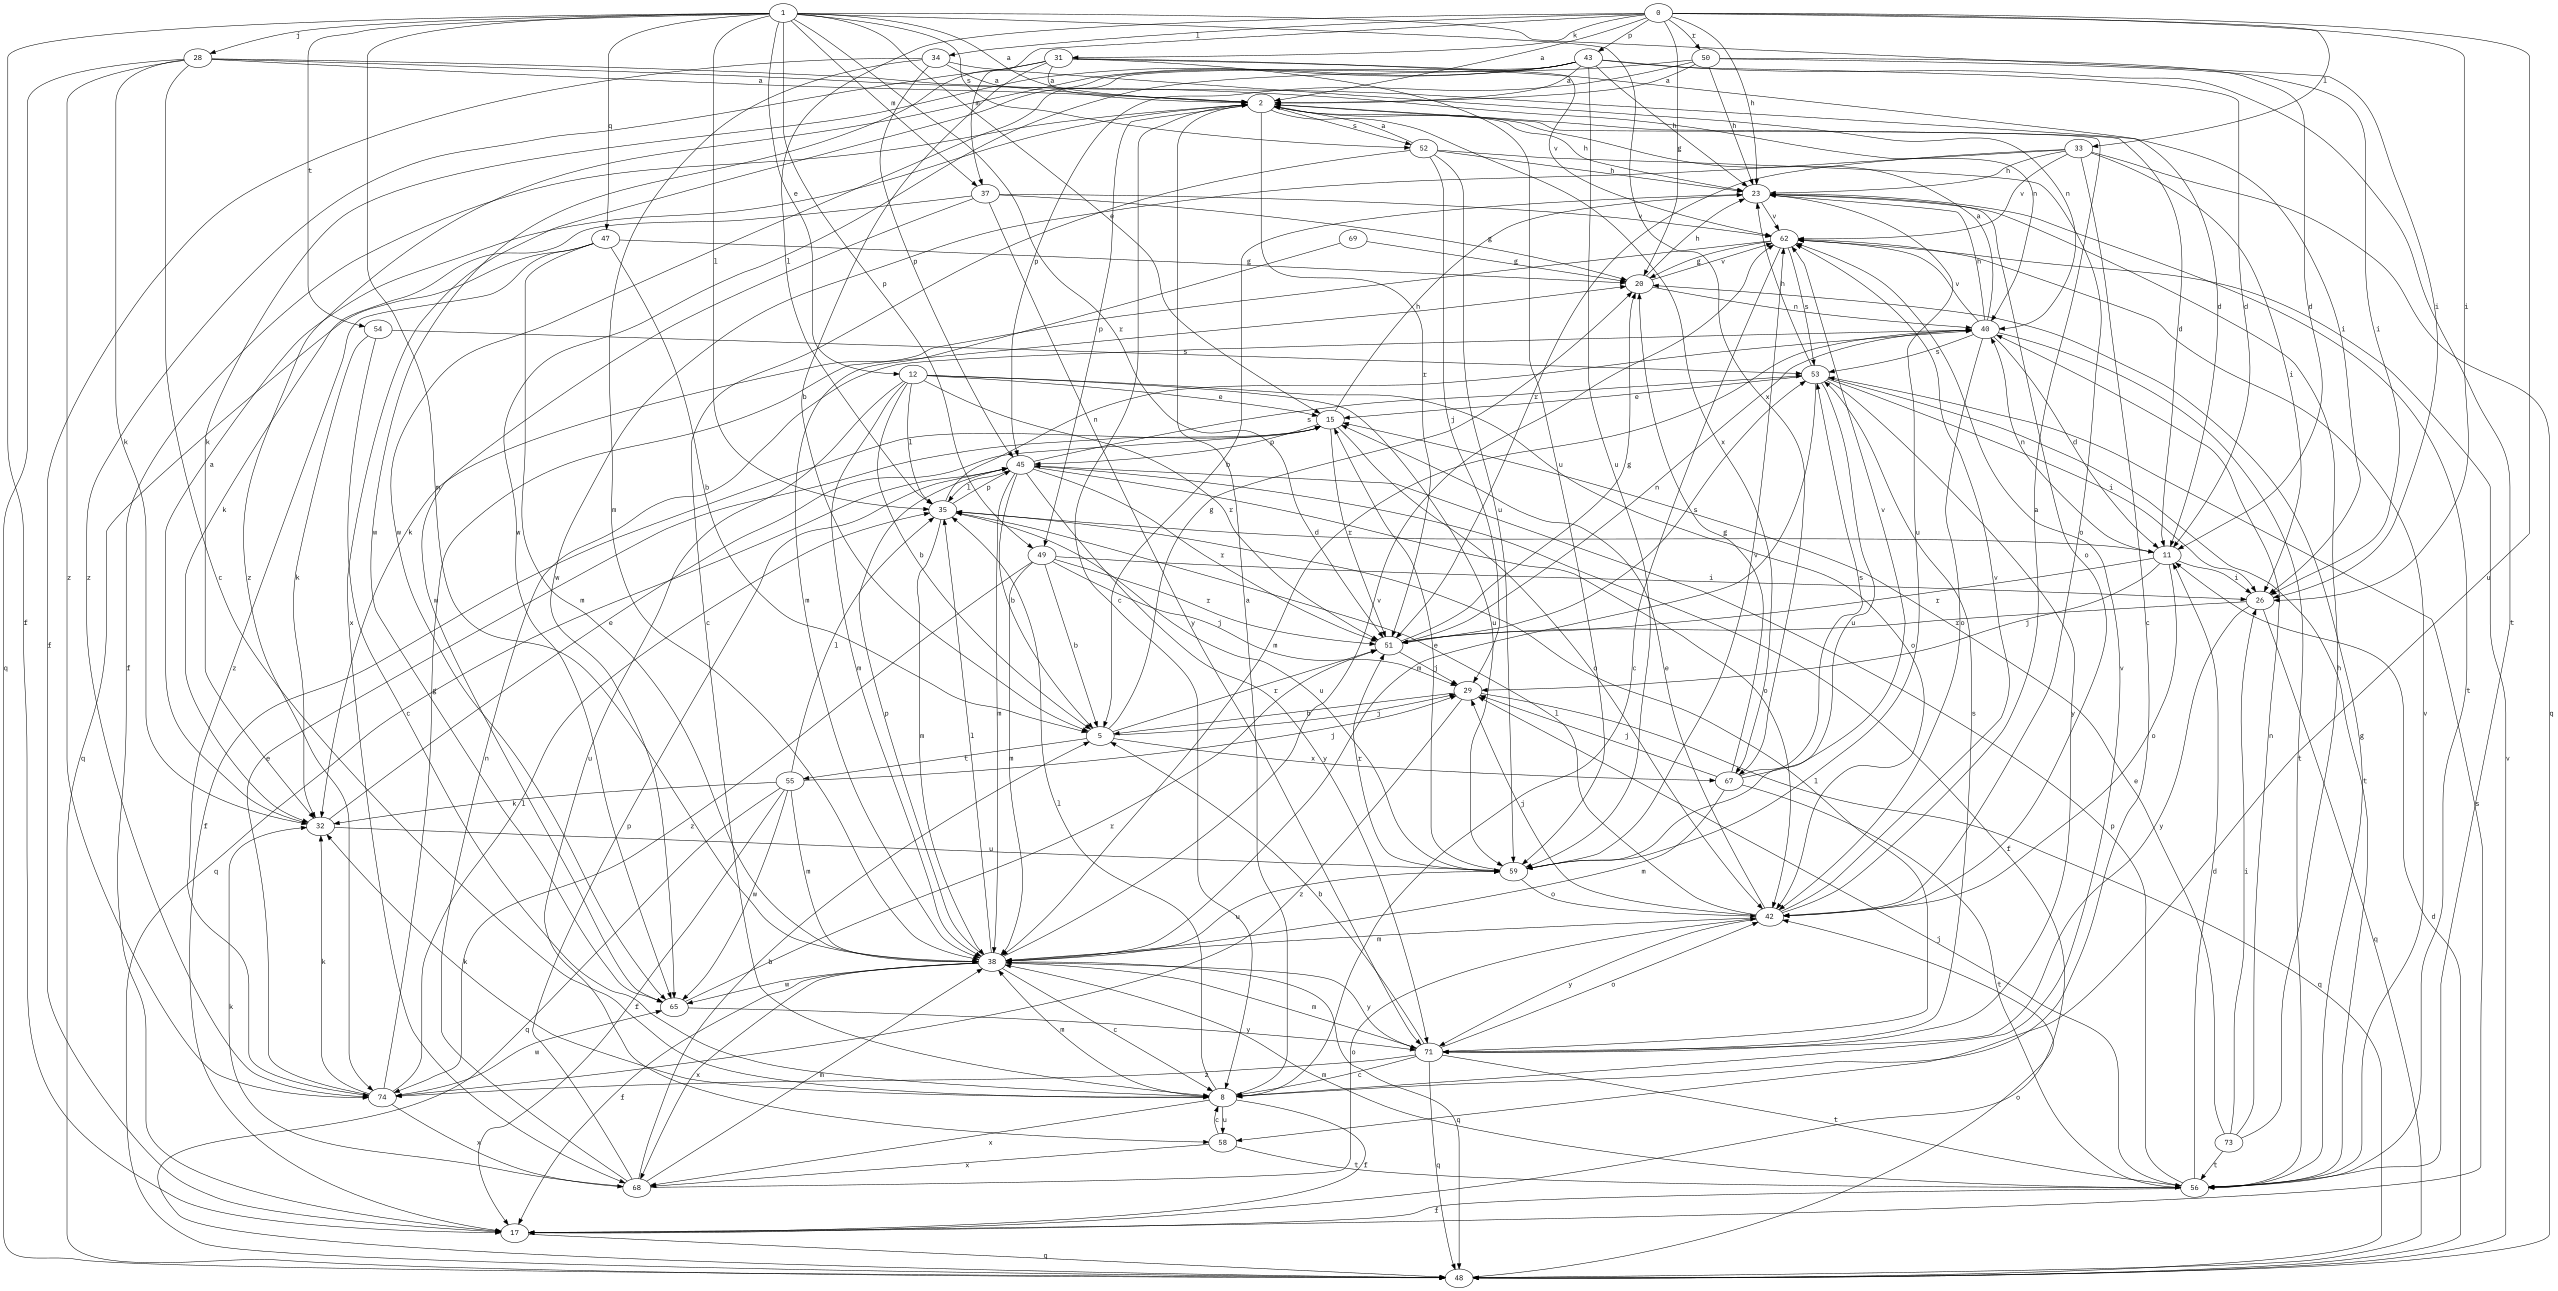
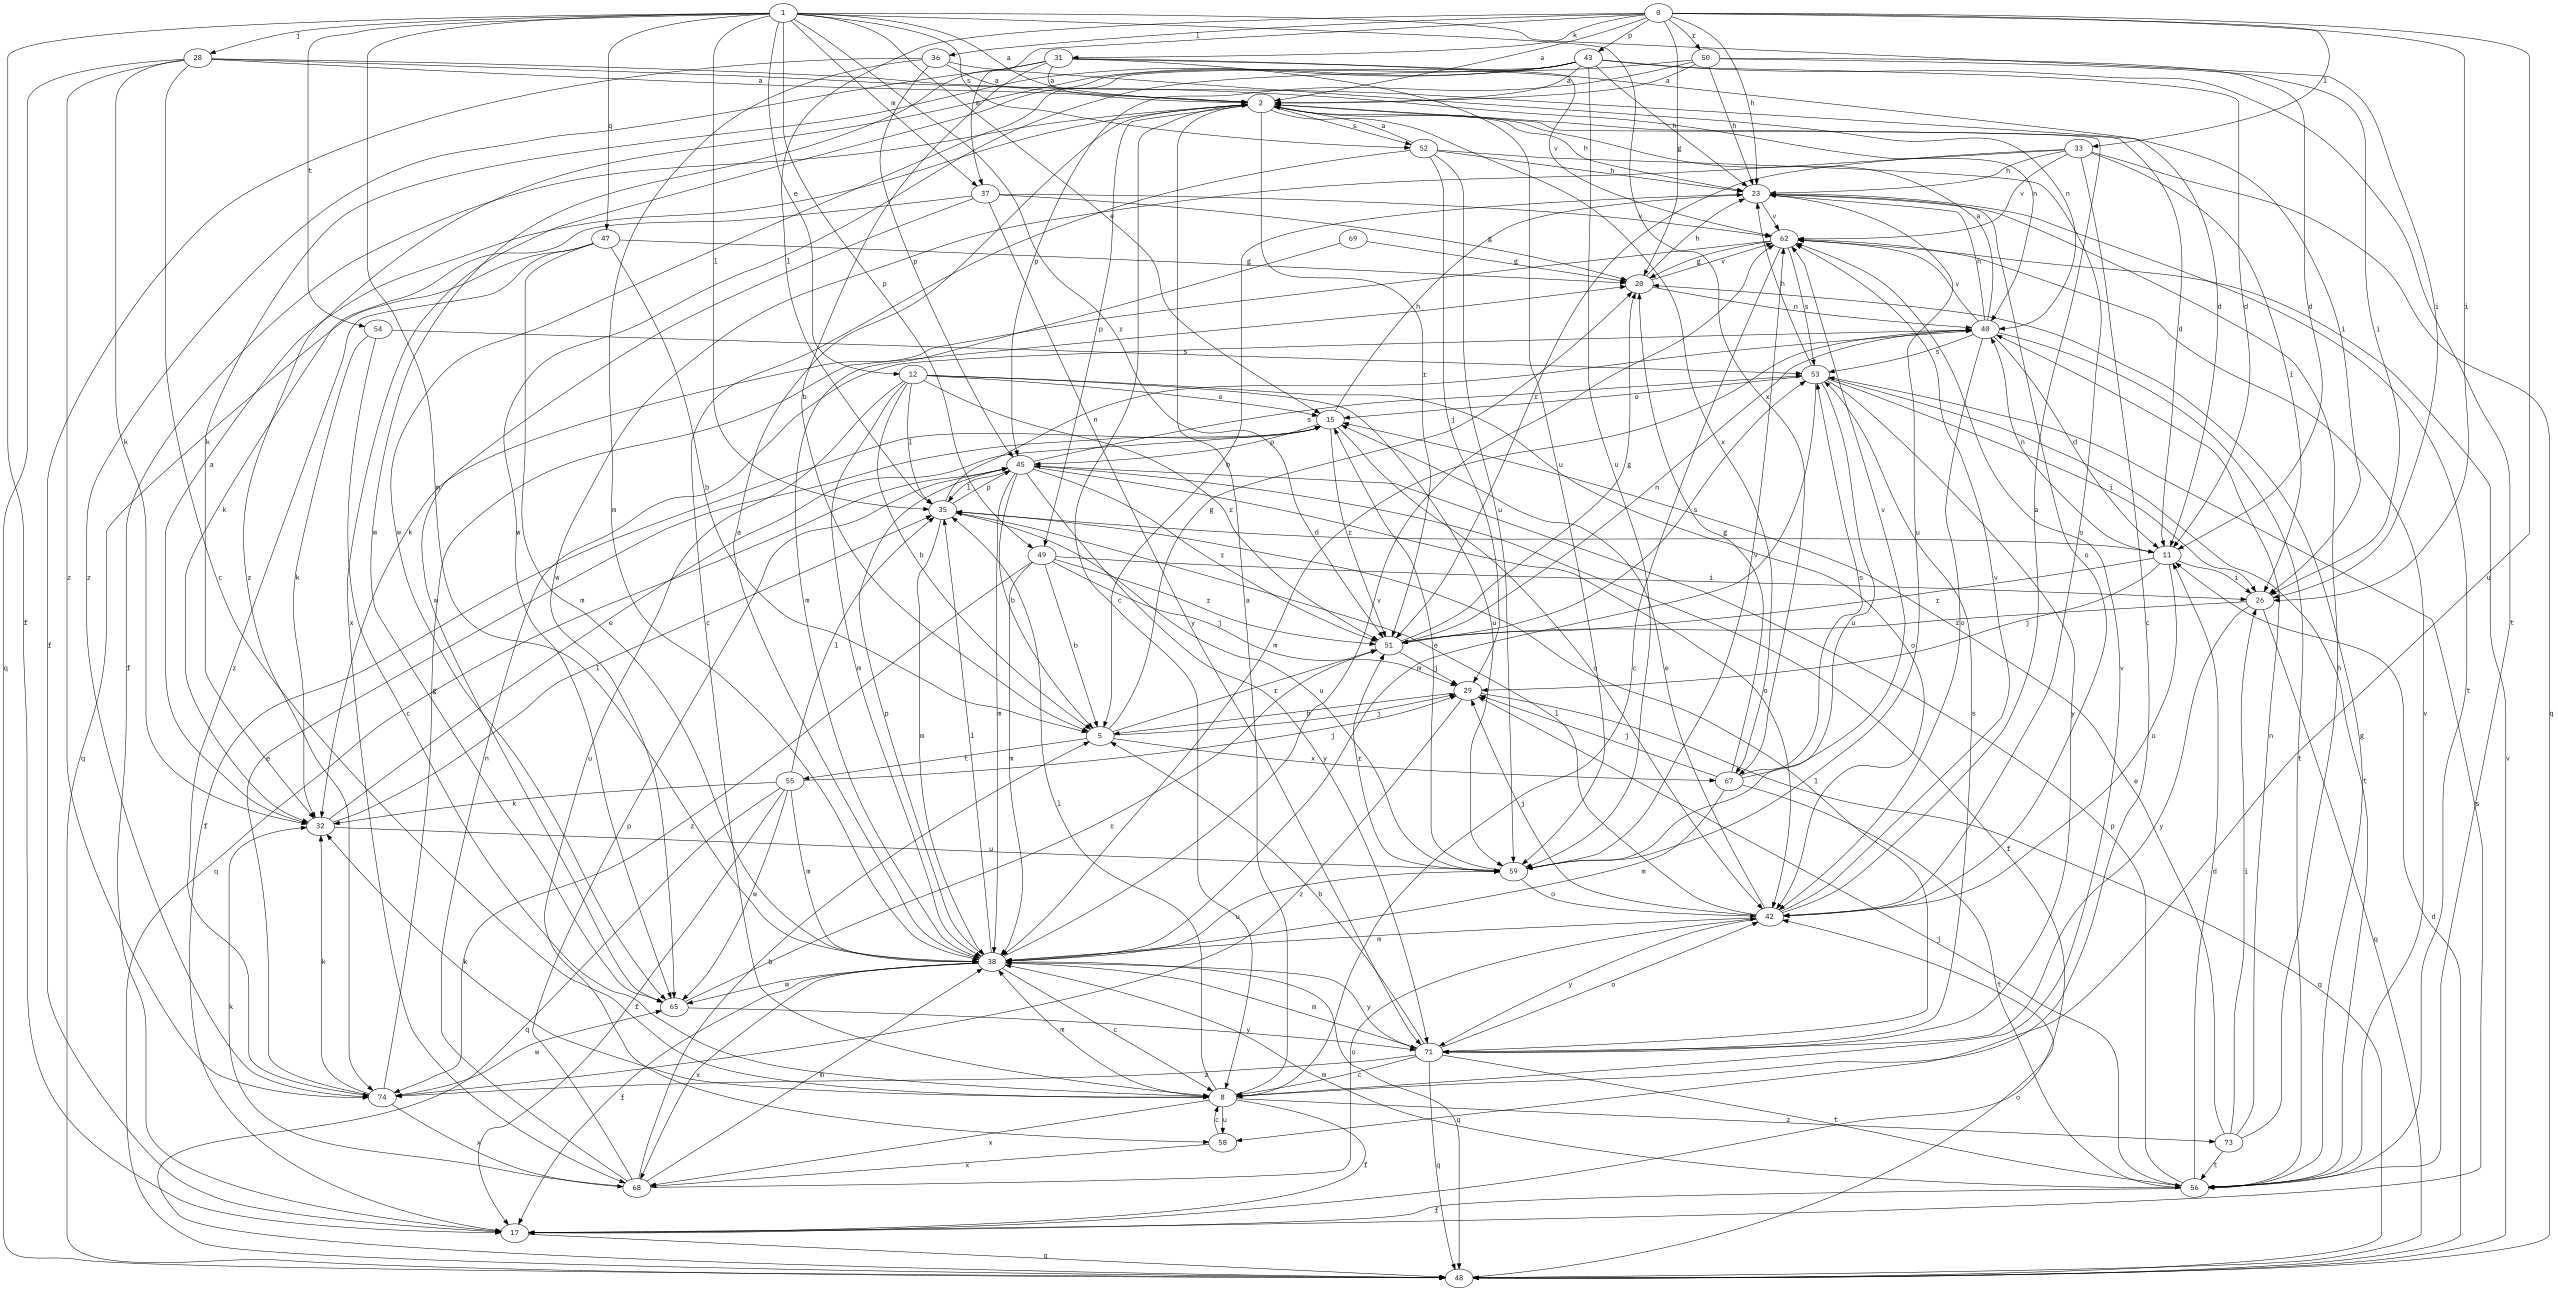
node "34": label "34" -> "36"
edge "38" -> "2": added, label "a"
edge "74" -> "35": now "32" -> "35"
edge "8" -> "73": added, label "z"
edge "58" -> "56": removed, label "t"
